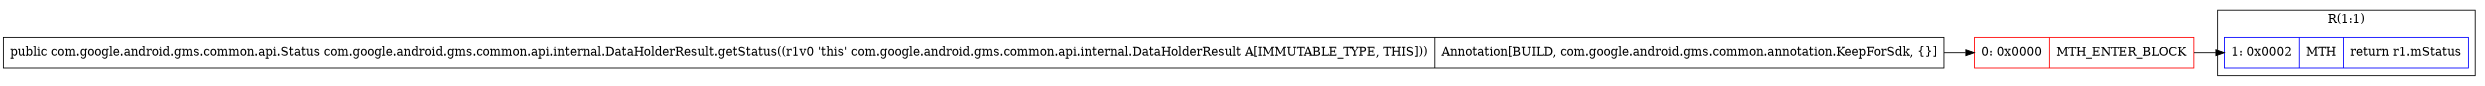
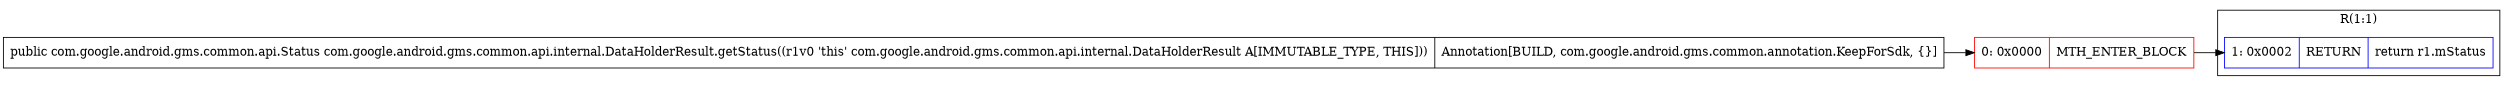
node "1: 0x0002": text "MTH" -> "RETURN"
